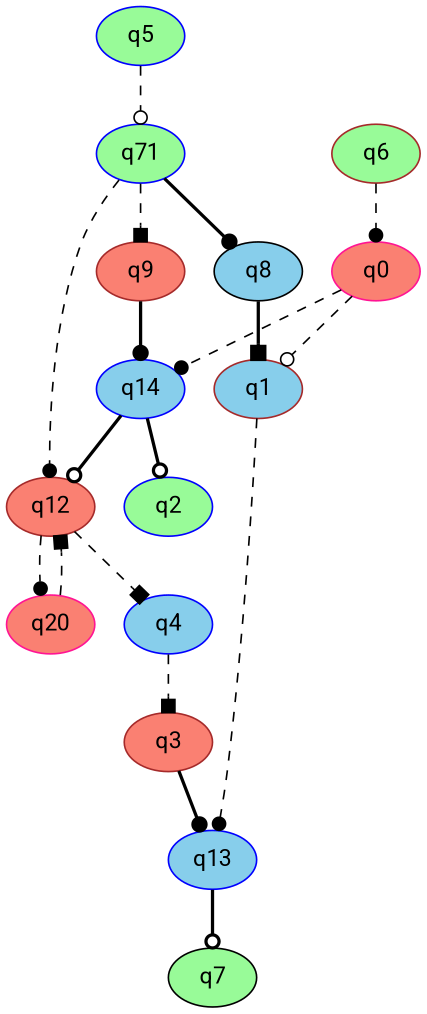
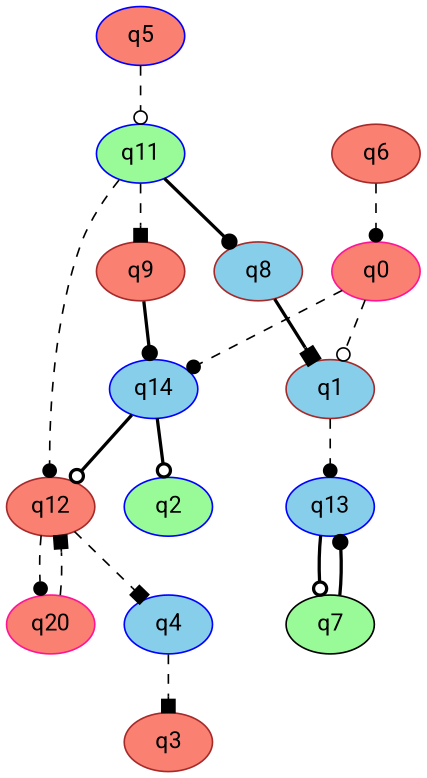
node "q5": fillcolor palegreen -> salmon
node "q71": label "q71" -> "q11"
node "q6": fillcolor palegreen -> salmon
node "q8": color black -> brown
edge "q3" -> "q13": now "q7" -> "q13"
